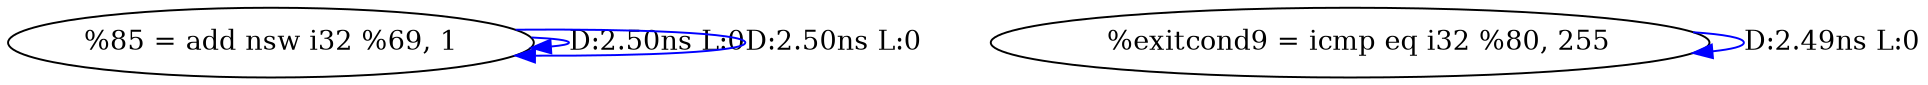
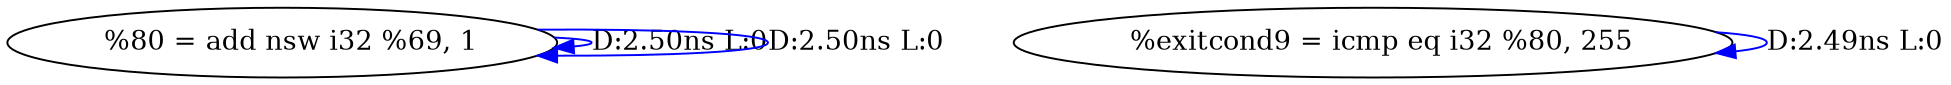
node "%85 = add nsw i32 %69, 1": label "%85 = add nsw i32 %69, 1" -> "%80 = add nsw i32 %69, 1"
